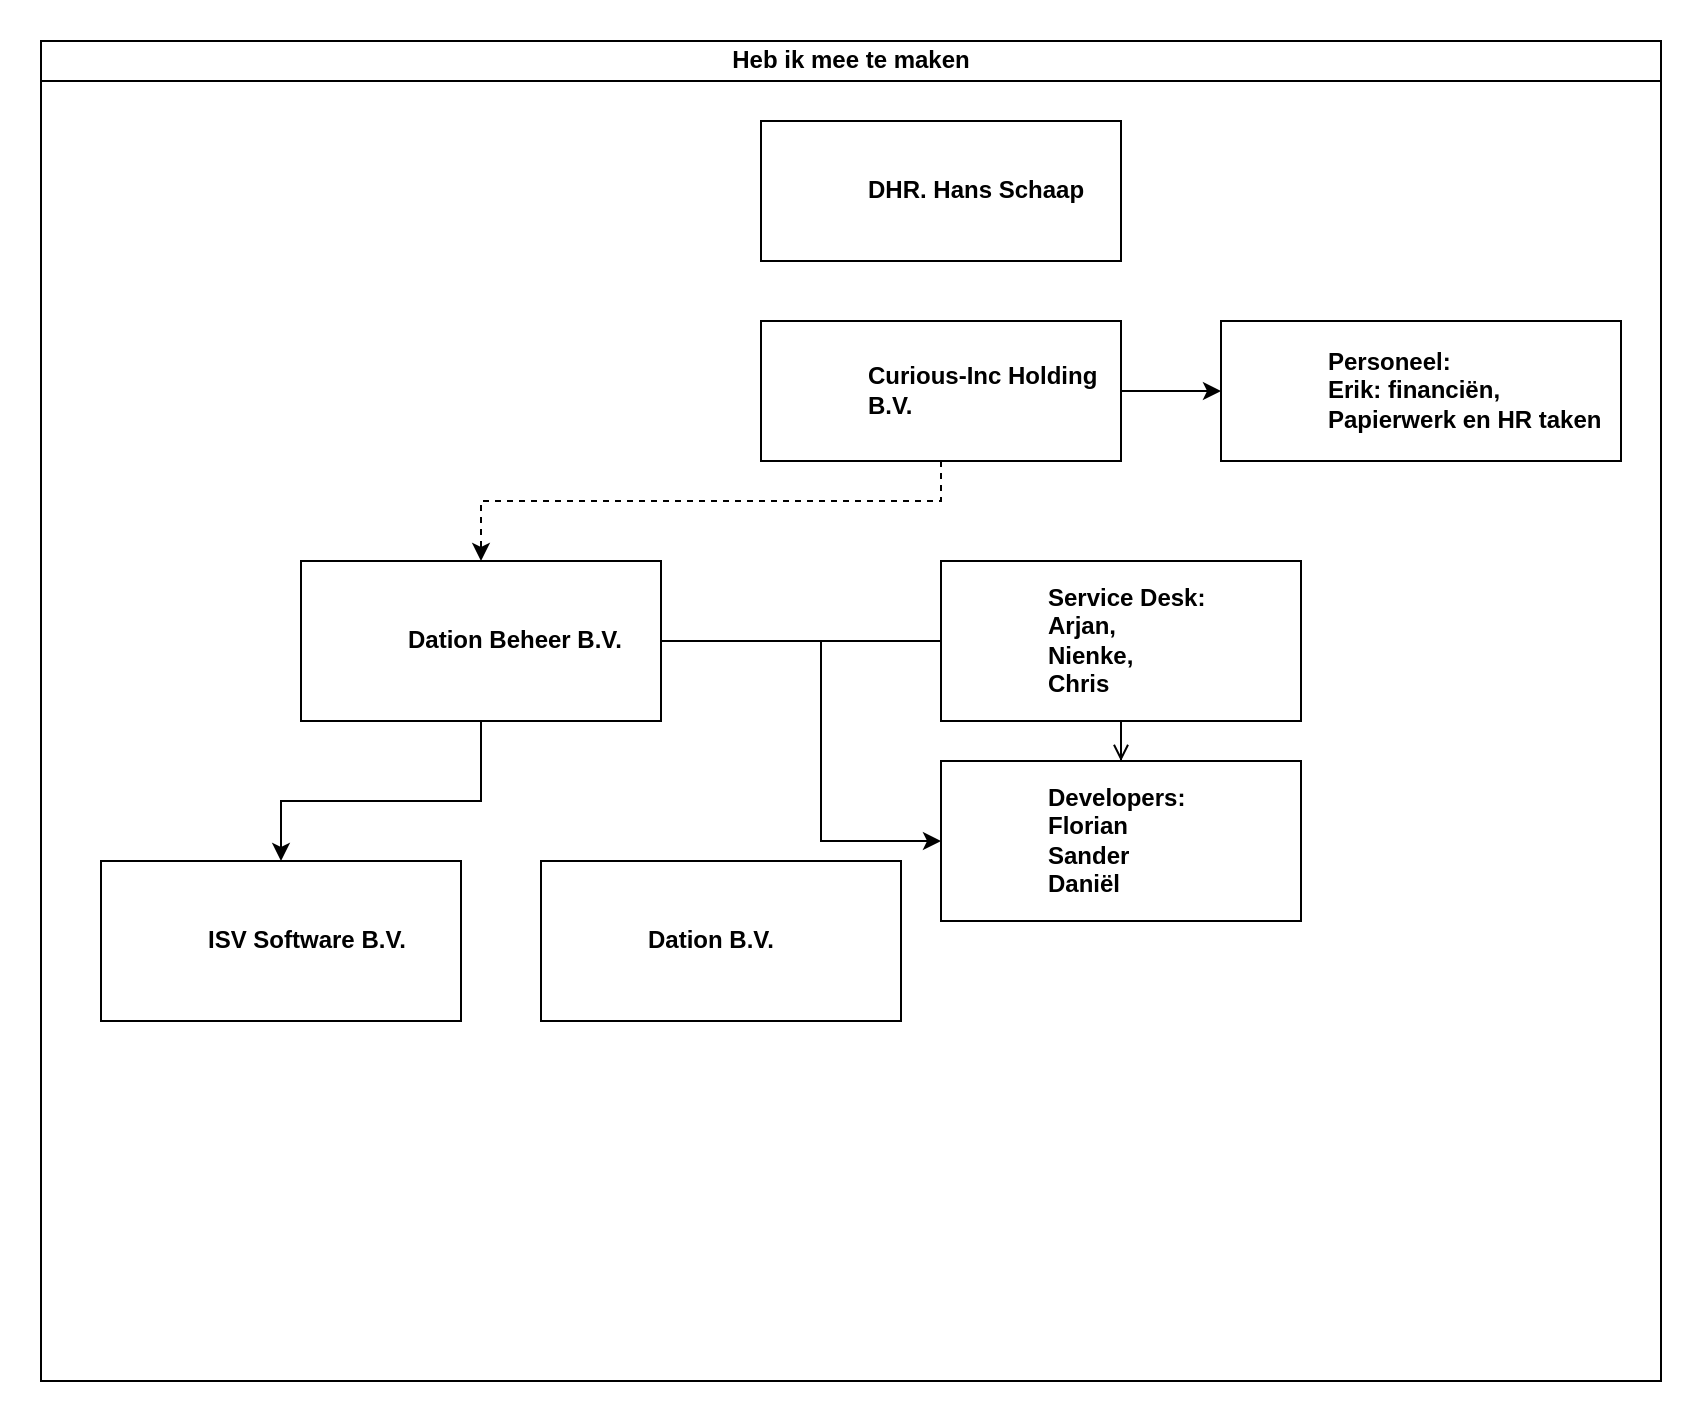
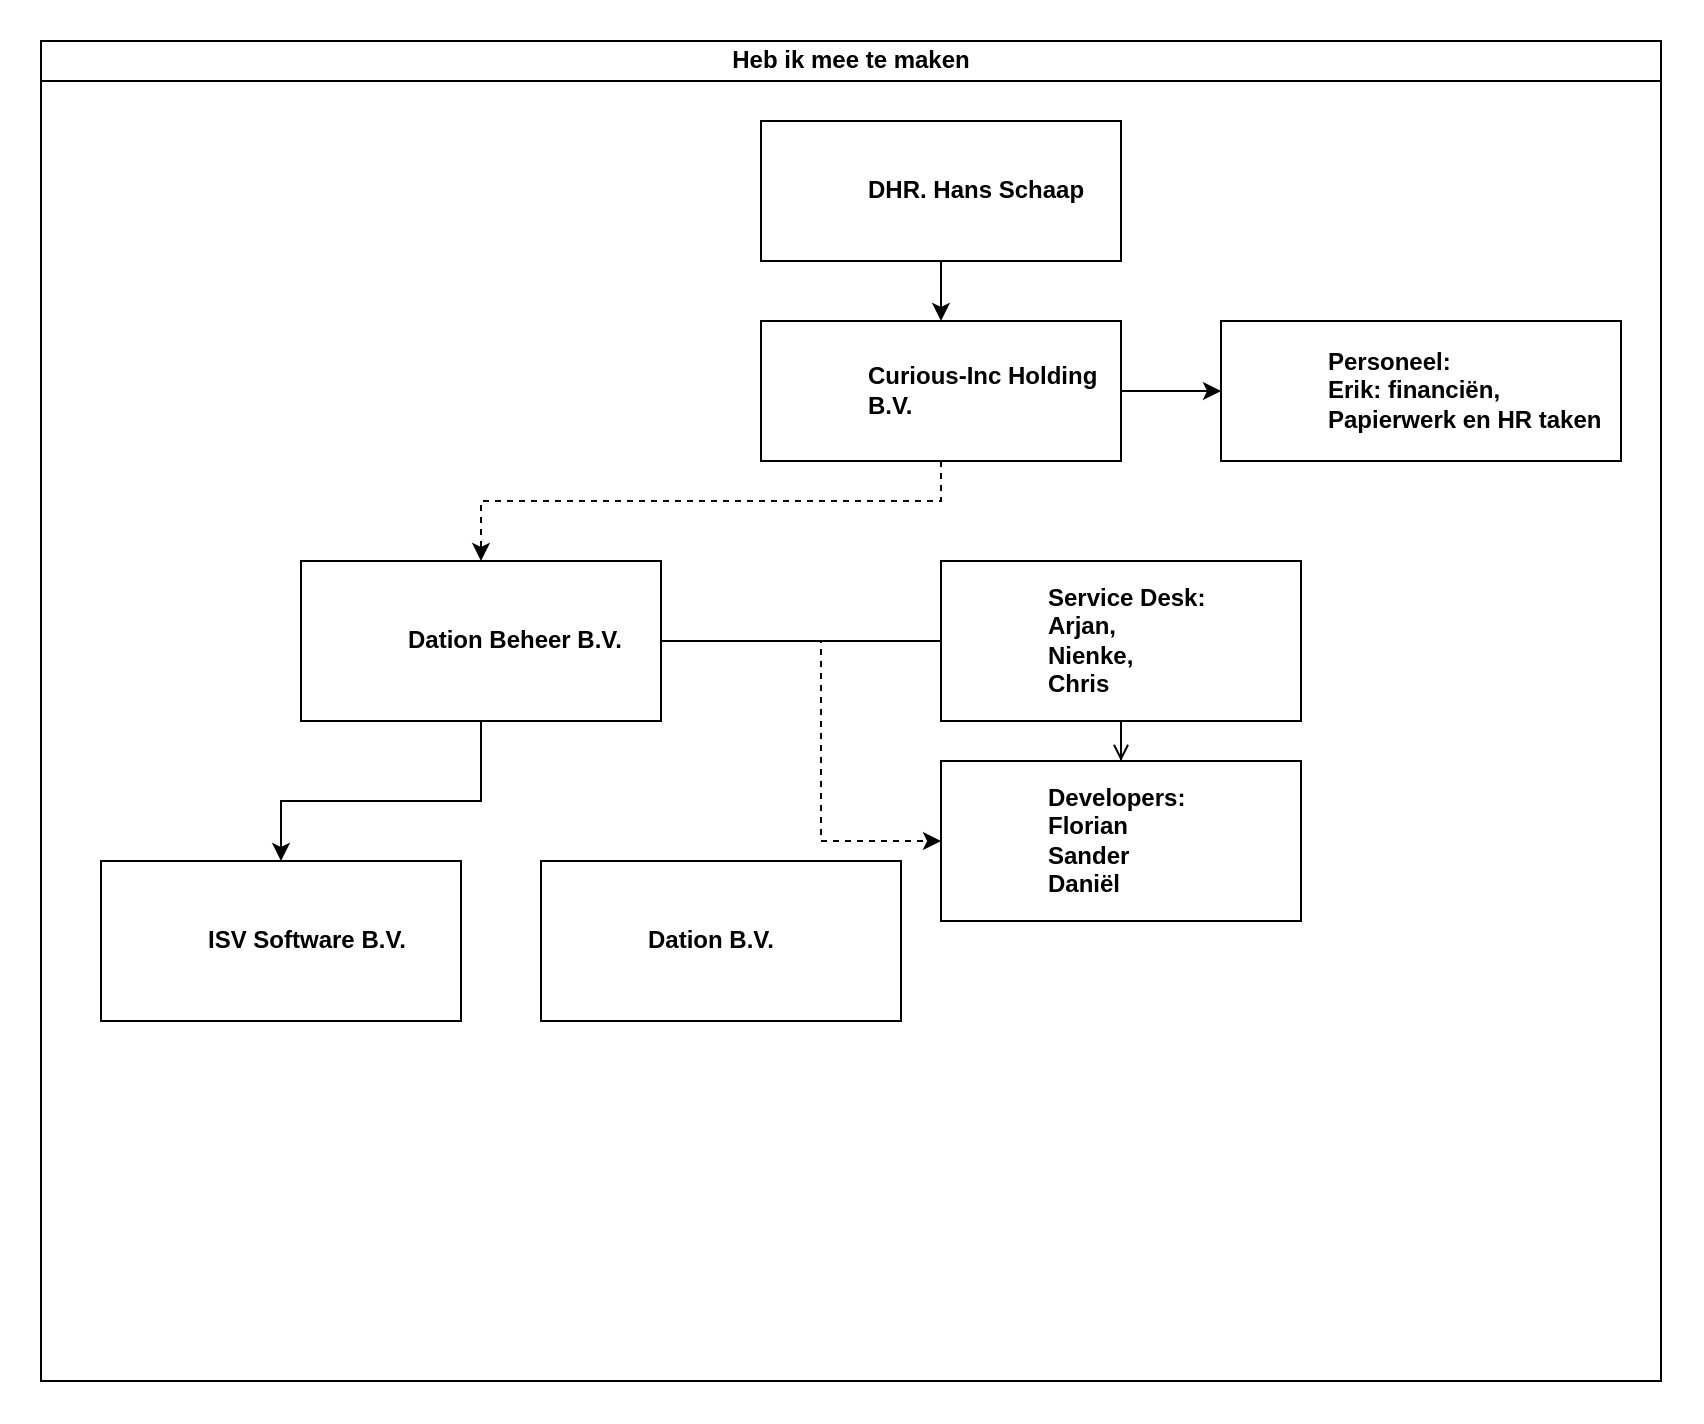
edge "DHR. Hans Schaap" -> "Curious-Inc Holding B.V.": added
edge "Dation Beheer B.V." -> "Developers: Florian Sander Daniël": style solid -> dashed
